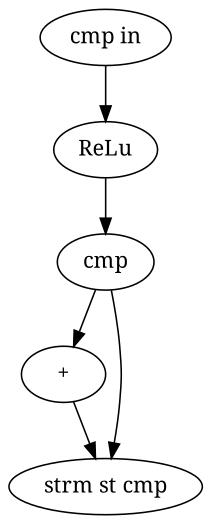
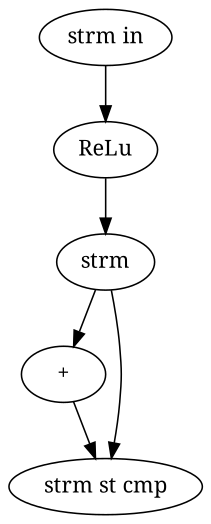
node "cmp in": label "cmp in" -> "strm in"
node "cmp": label "cmp" -> "strm"
